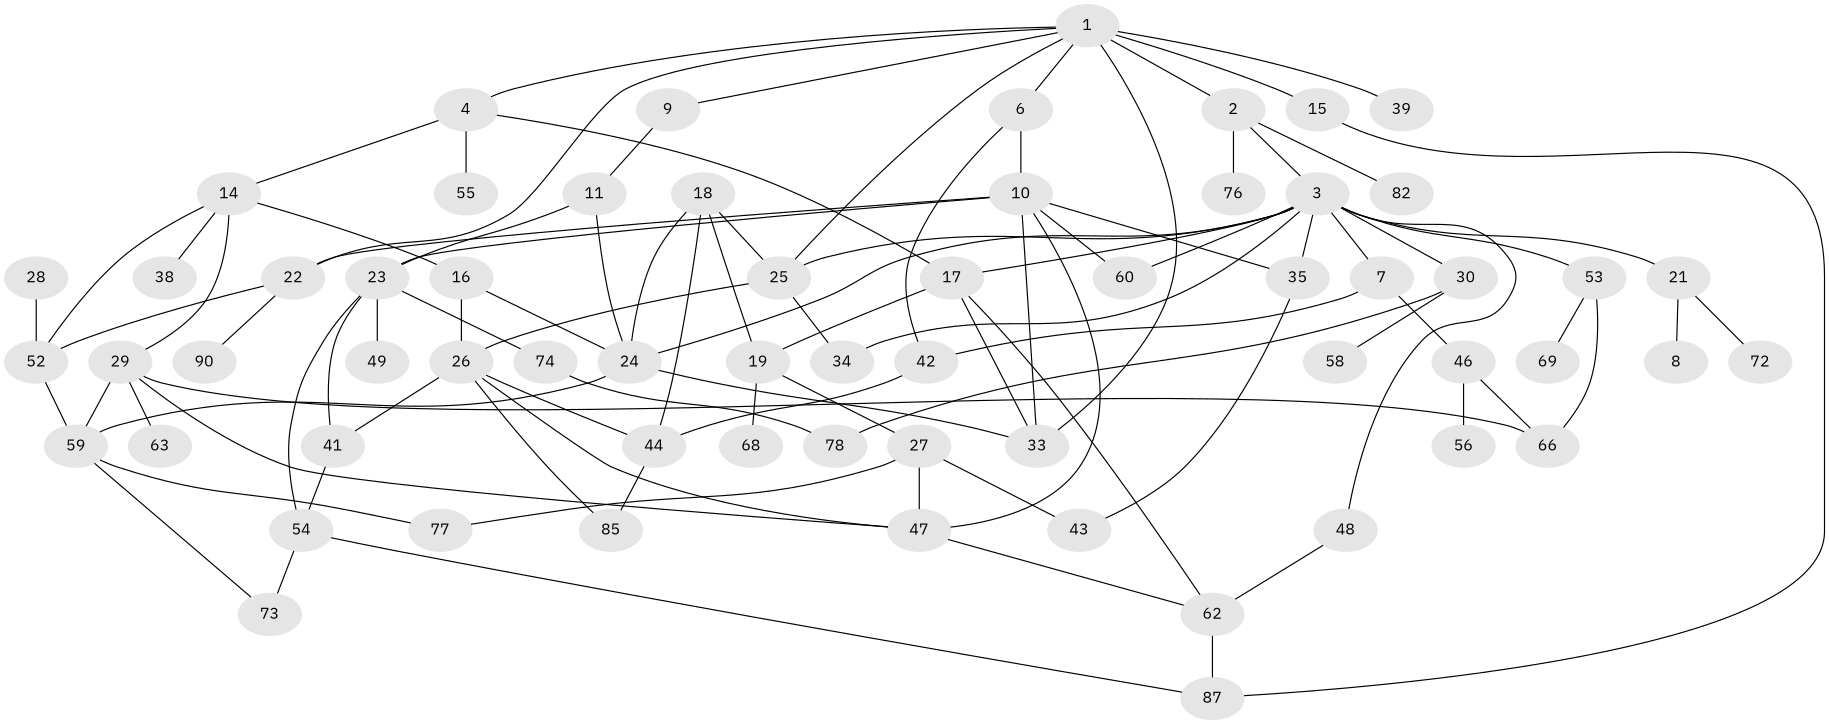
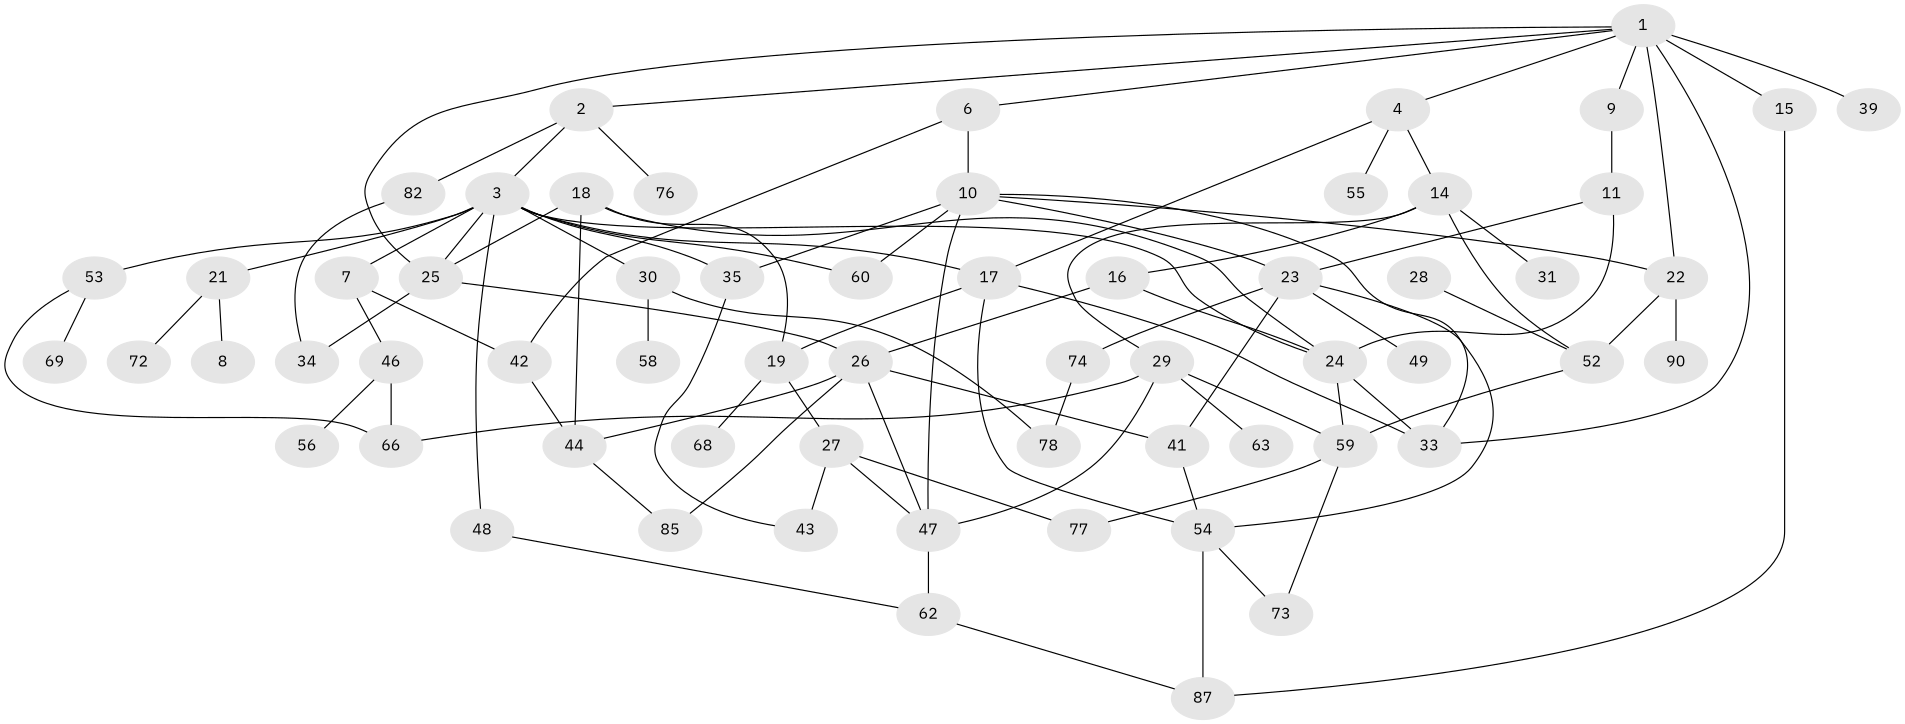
node "38": label "38" -> "31"
edge "3" -- "34": now "82" -- "34"
edge "17" -- "62": now "17" -- "54"
